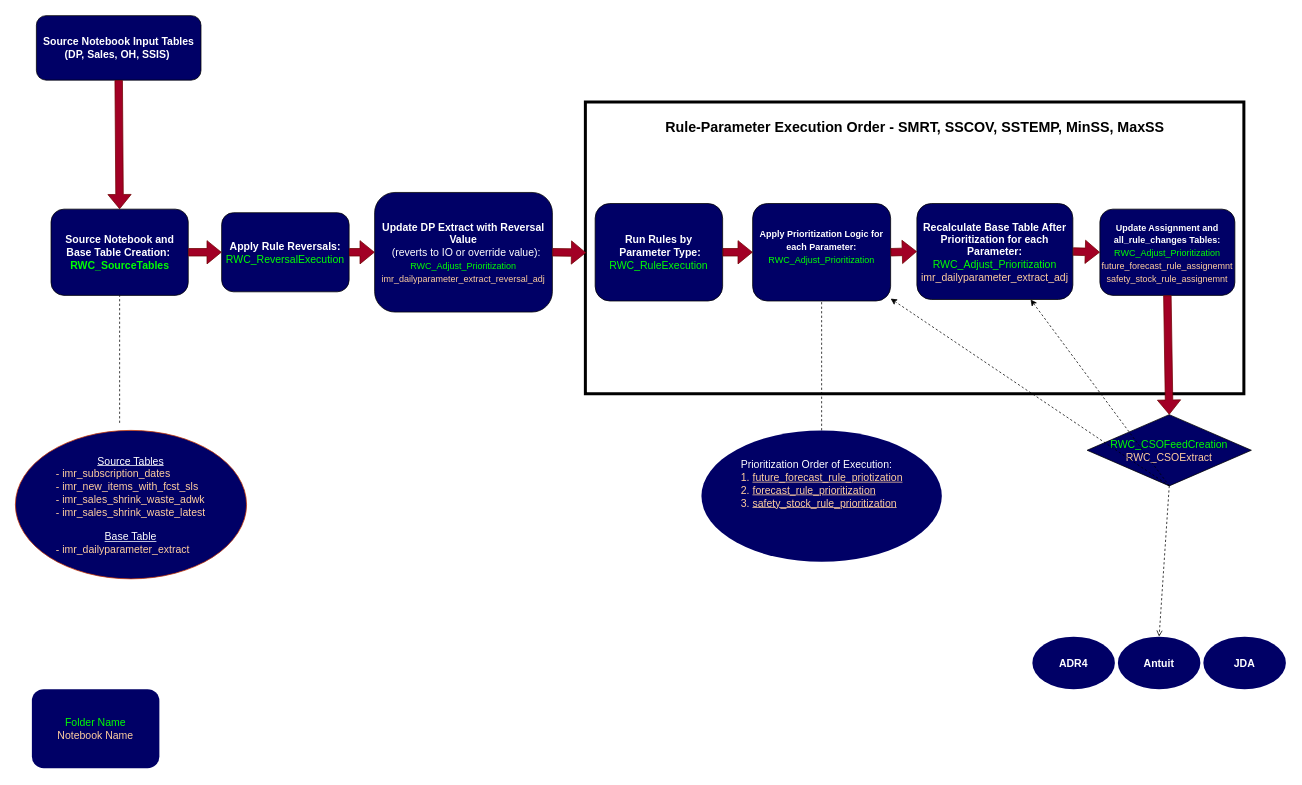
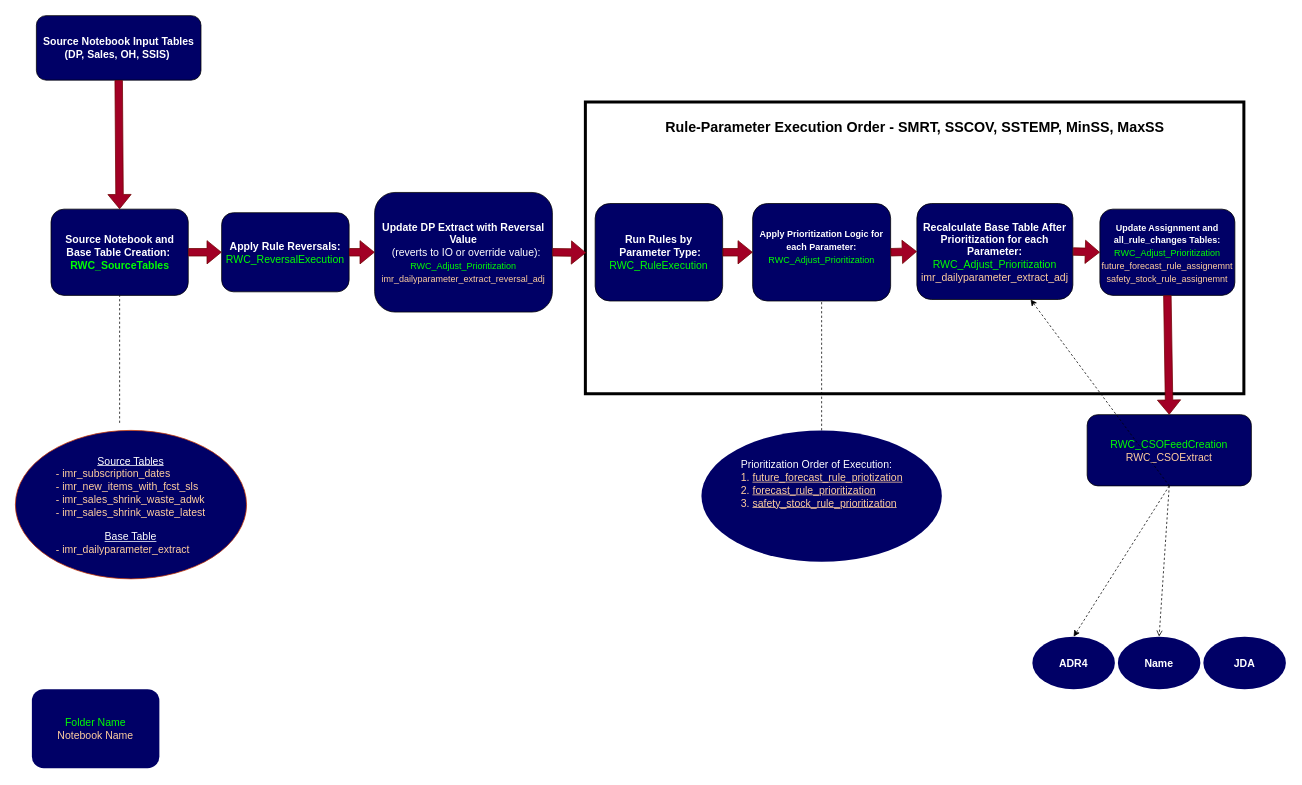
edge "RWC_CSOFeedCreation RWC_CSOExtract" -> "Apply Prioritization Logic for each Parameter: RWC_Adjust_Prioritization": now "RWC_CSOFeedCreation RWC_CSOExtract" -> "ADR4"
node "RWC_CSOFeedCreation RWC_CSOExtract": shape diamond -> rounded rectangle
node "Antuit": label "Antuit" -> "Name"
